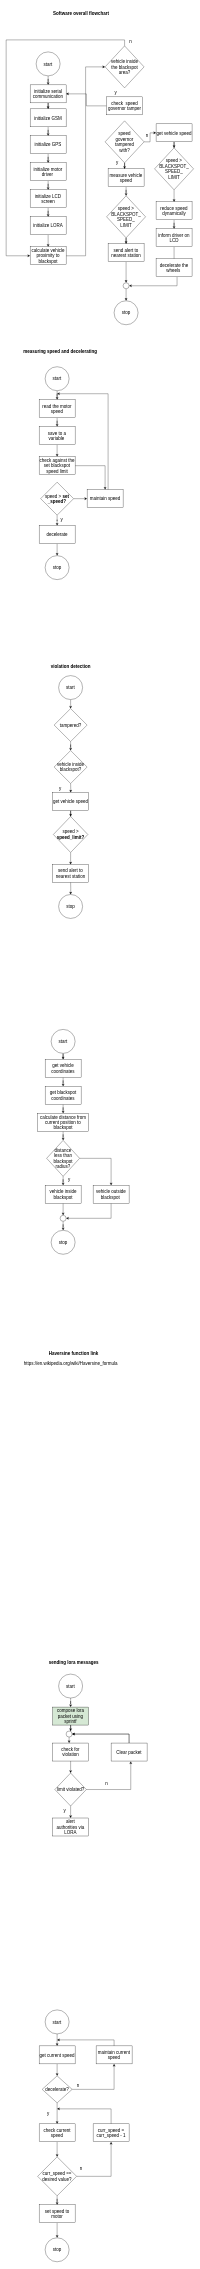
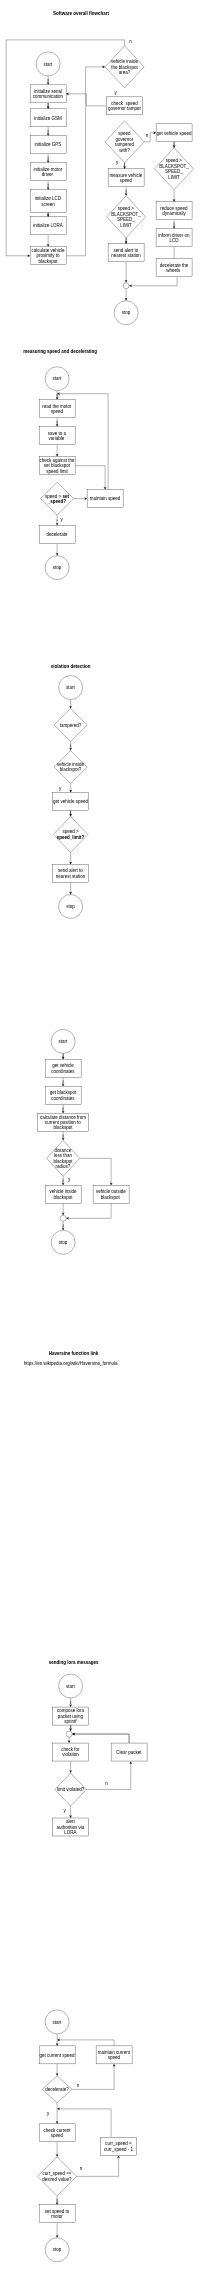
node "initialize LCD screen": size 36x18 -> 36x23
node "compose lora packet using sprintf": fillcolor #d5e8d4 -> #ffffff
node "curr_speed = curr_speed - 1": moved (111, 2133) -> (119, 2147)
